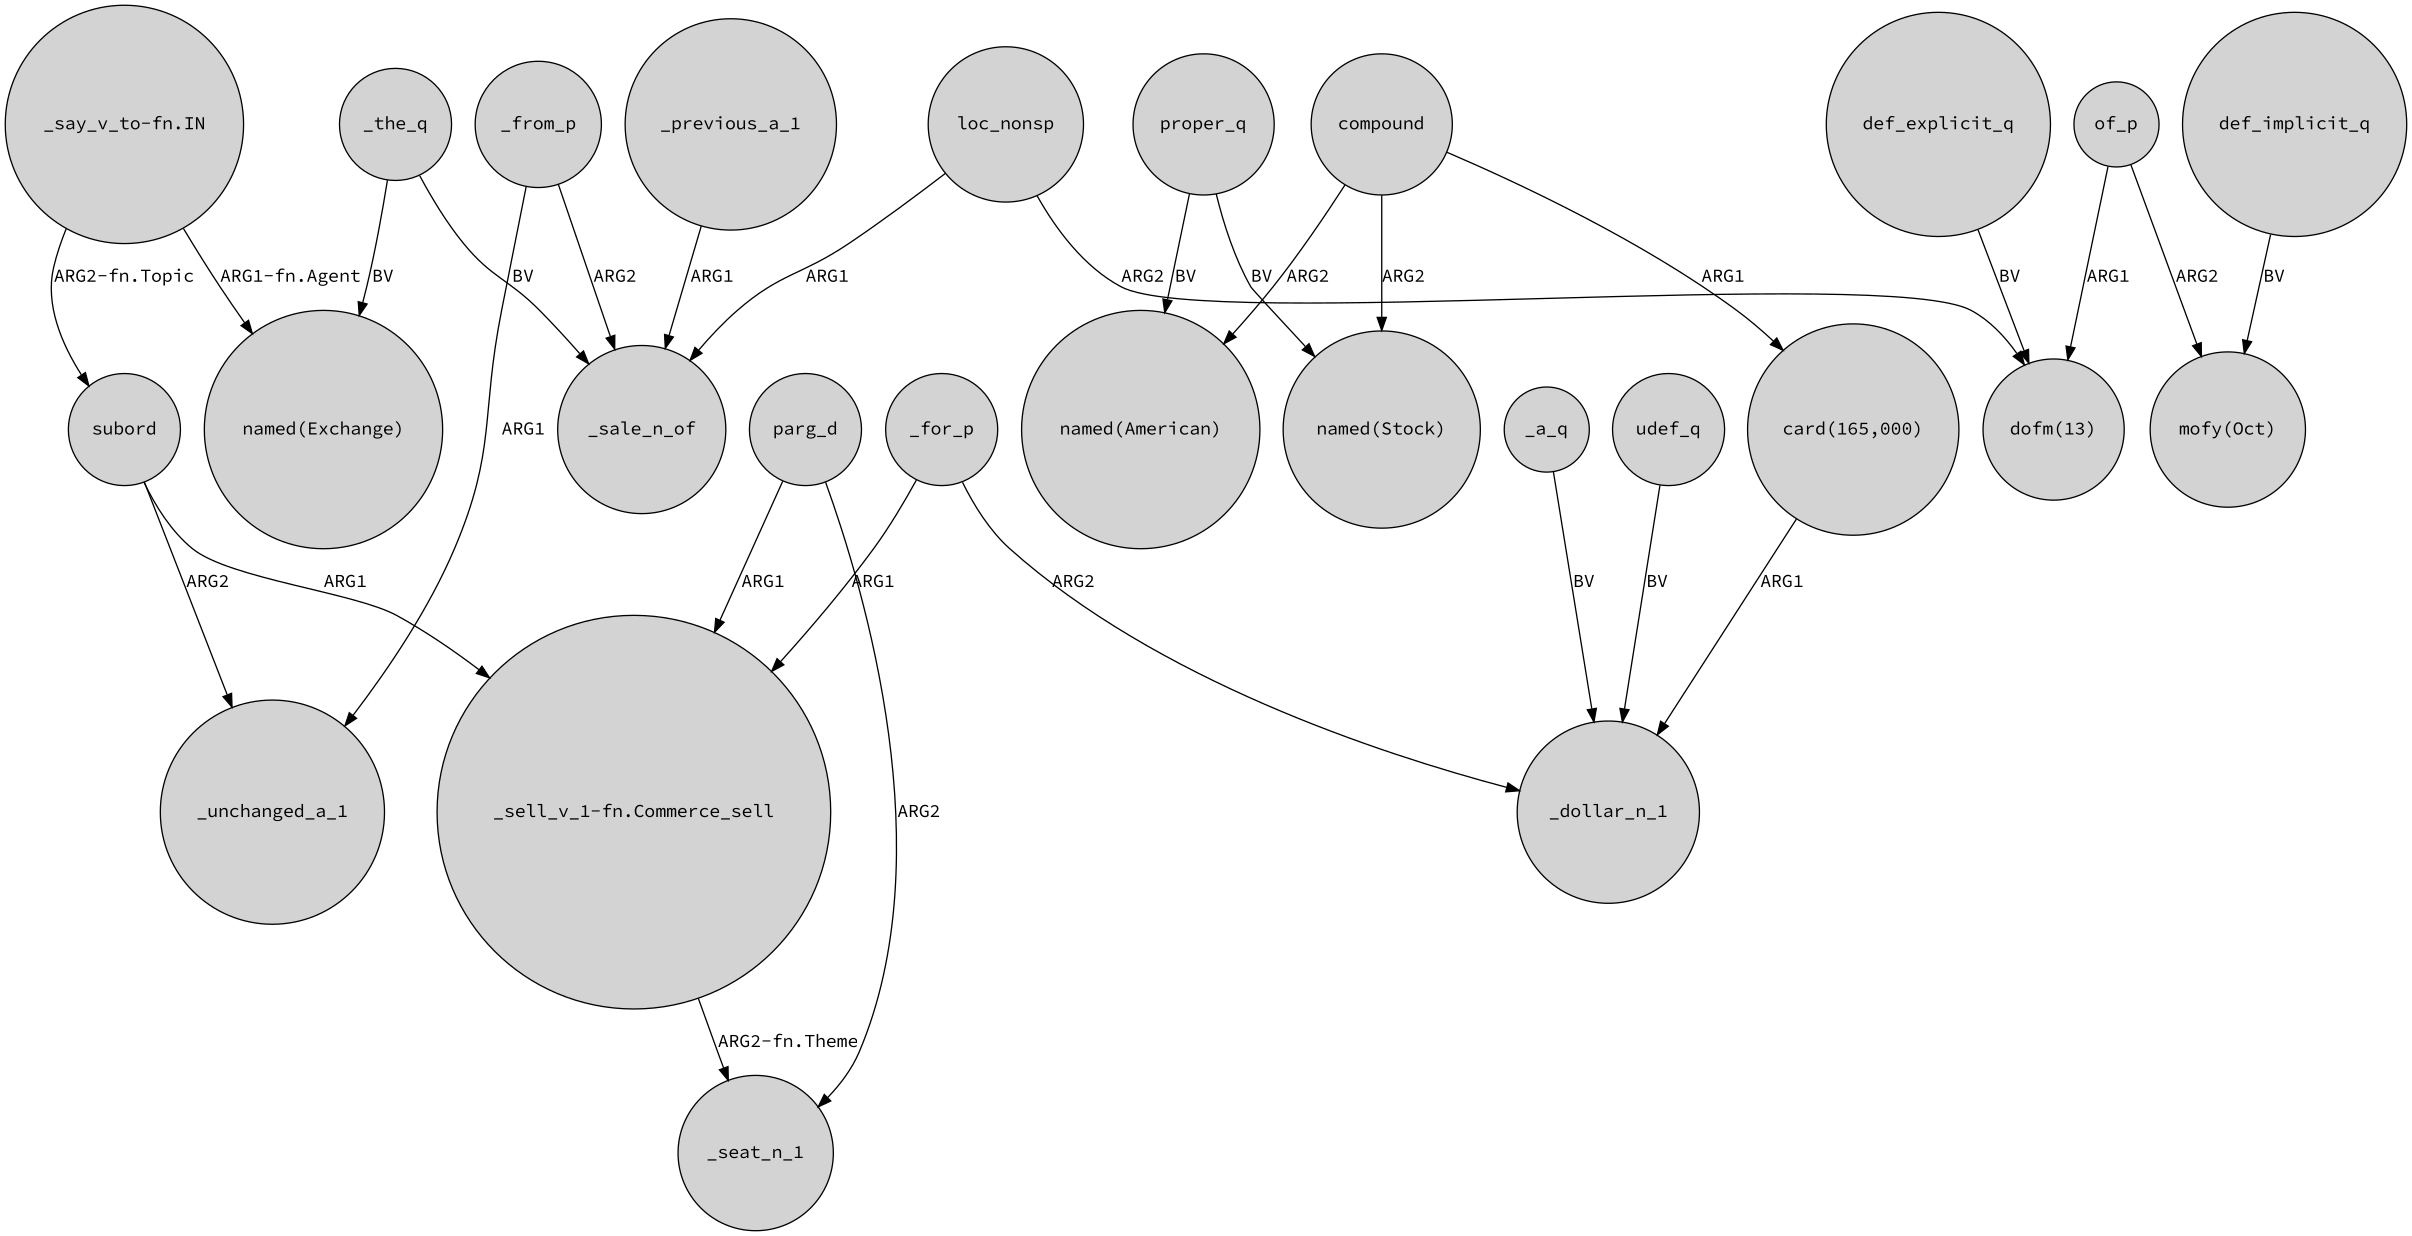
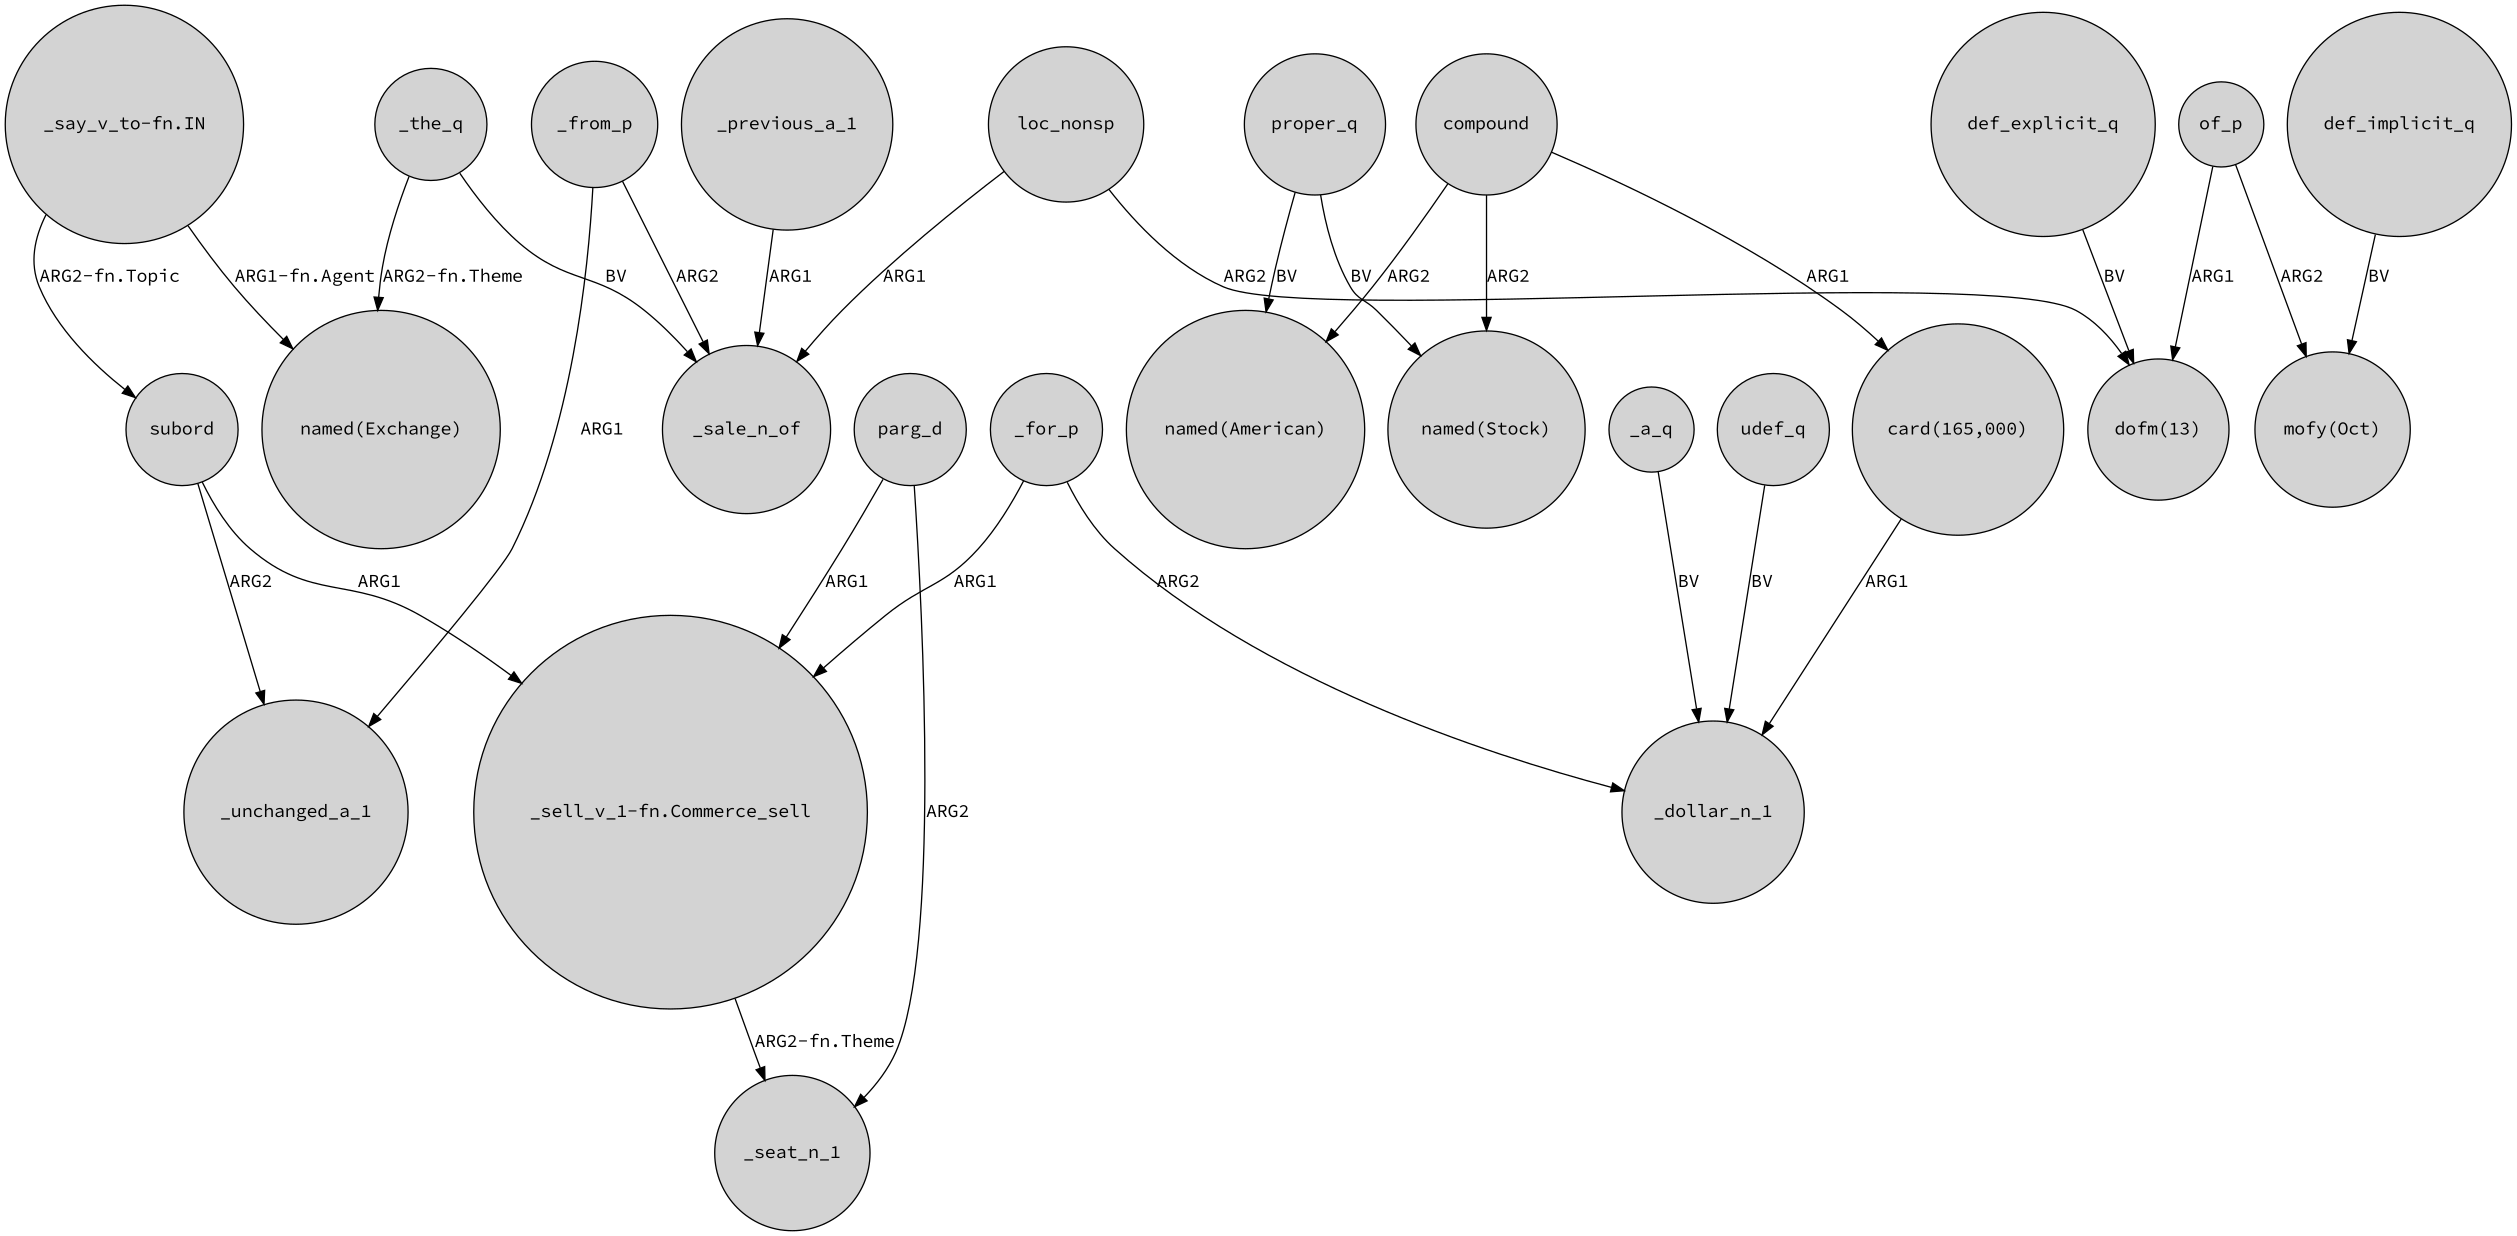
edge "_the_q" -> "named(Exchange)": label "BV" -> "ARG2-fn.Theme"
